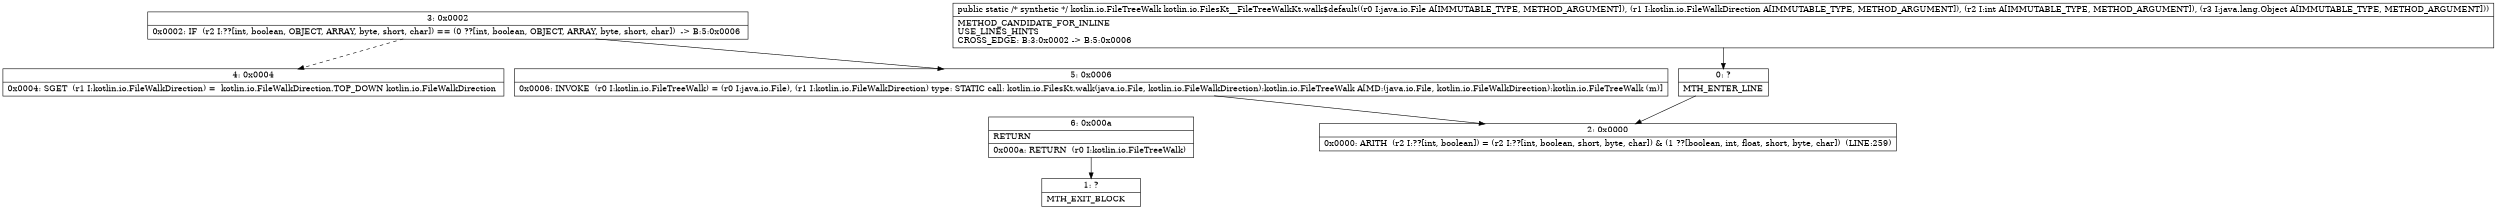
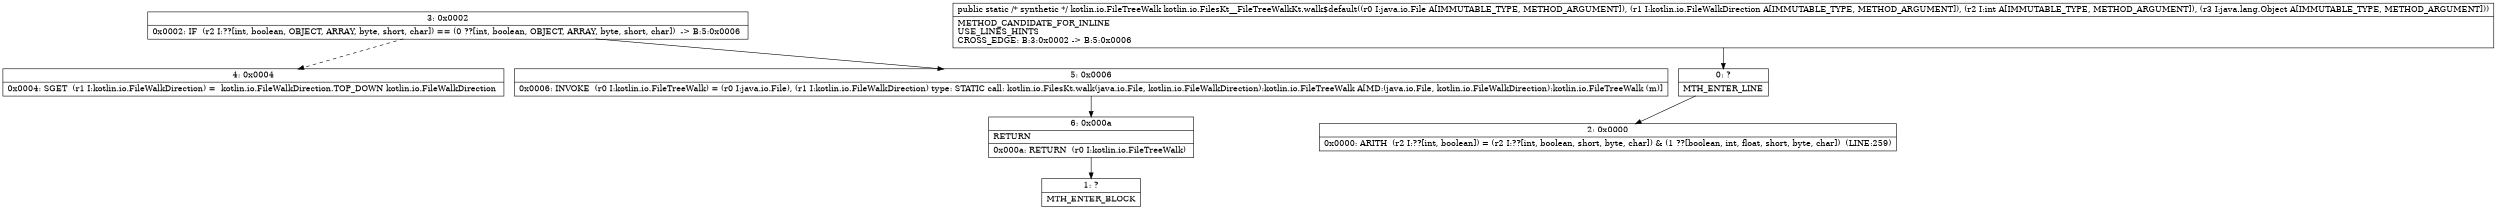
edge "5: 0x0006" -> "2: 0x0000": now "5: 0x0006" -> "6: 0x000a"
node "1: ?": text "MTH_EXIT_BLOCK" -> "MTH_ENTER_BLOCK"
